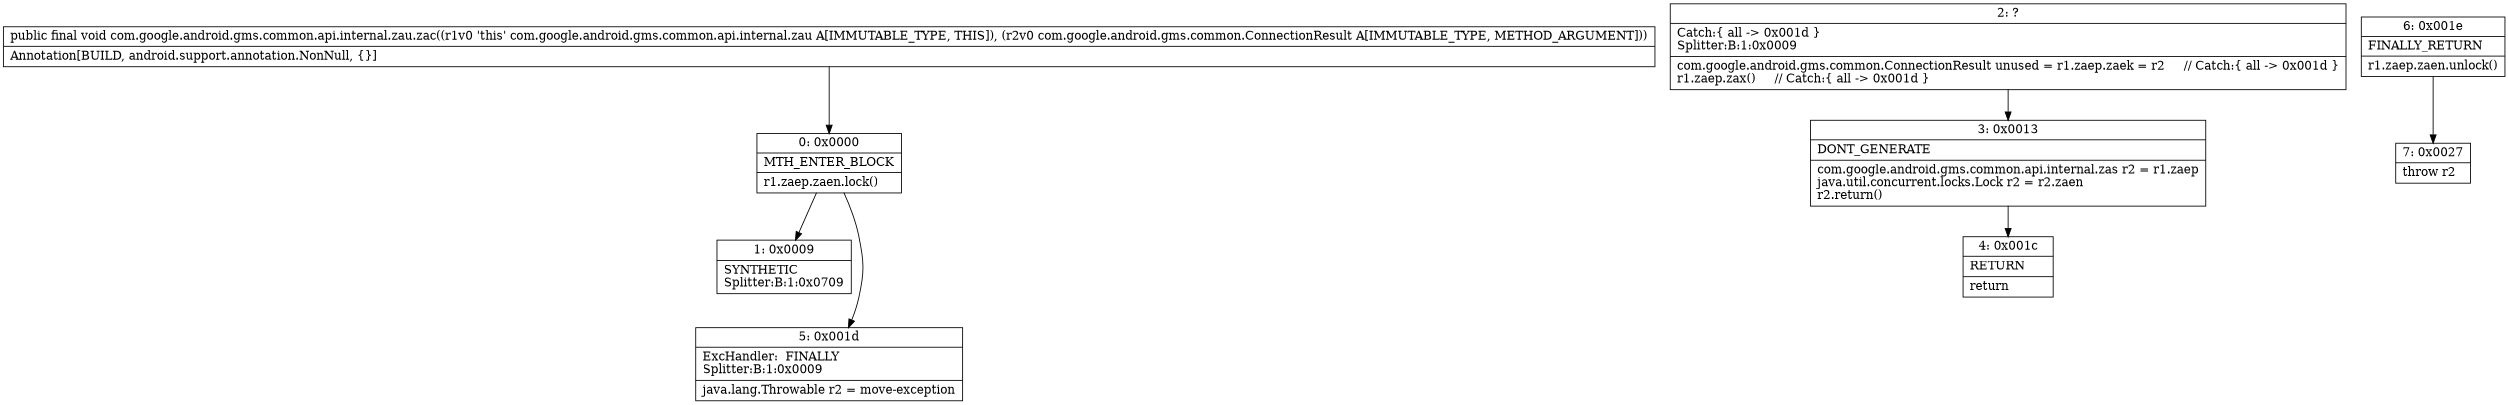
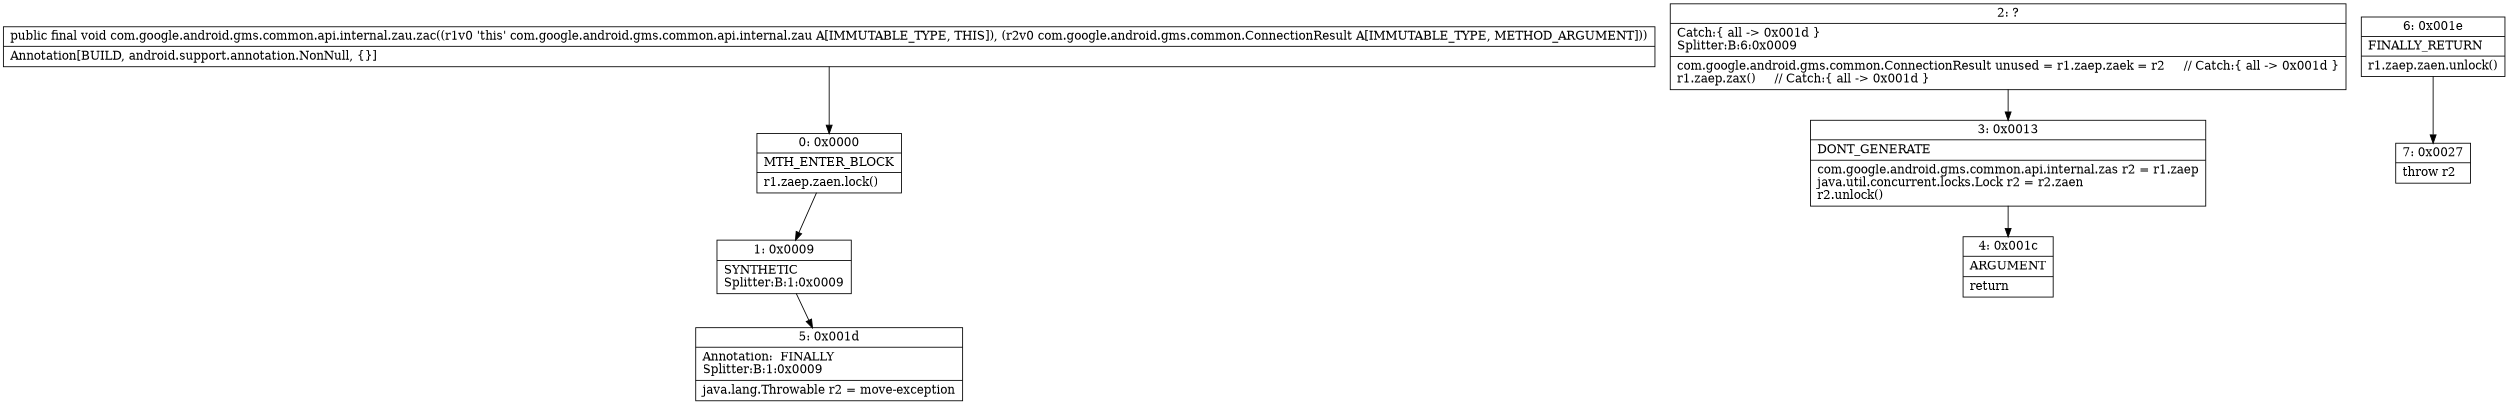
node "2: ?": text "Splitter:B:1:0x0009" -> "Splitter:B:6:0x0009"
node "3: 0x0013": text "r2.return()" -> "r2.unlock()"
edge "0: 0x0000" -> "5: 0x001d": now "1: 0x0009" -> "5: 0x001d"
node "4: 0x001c": text "RETURN" -> "ARGUMENT"
node "1: 0x0009": text "Splitter:B:1:0x0709" -> "Splitter:B:1:0x0009"
node "5: 0x001d": text "ExcHandler:  FINALLY" -> "Annotation:  FINALLY"
